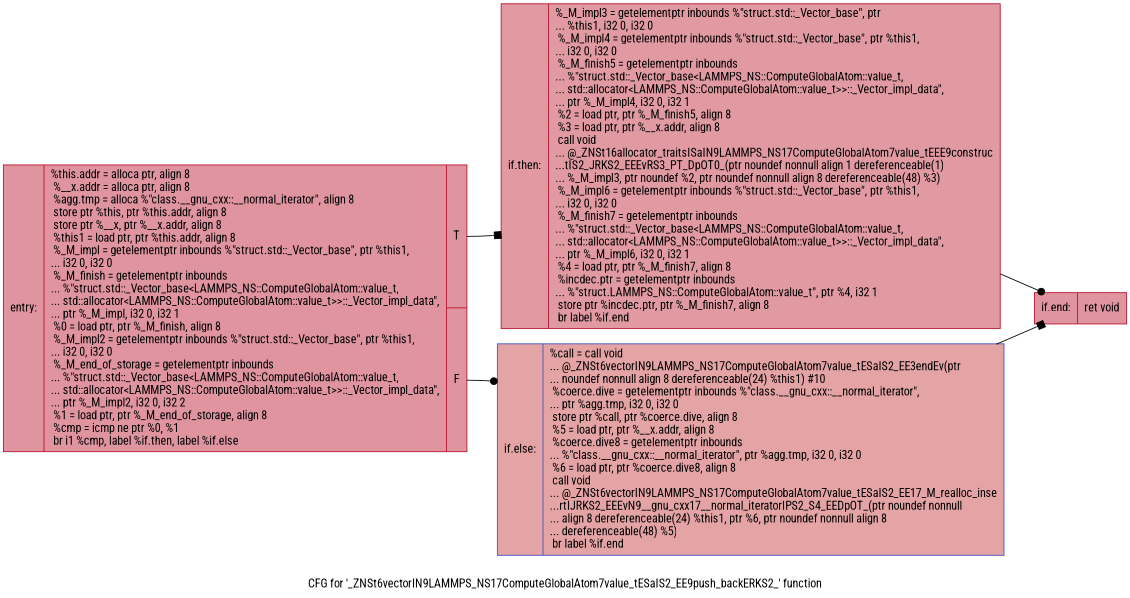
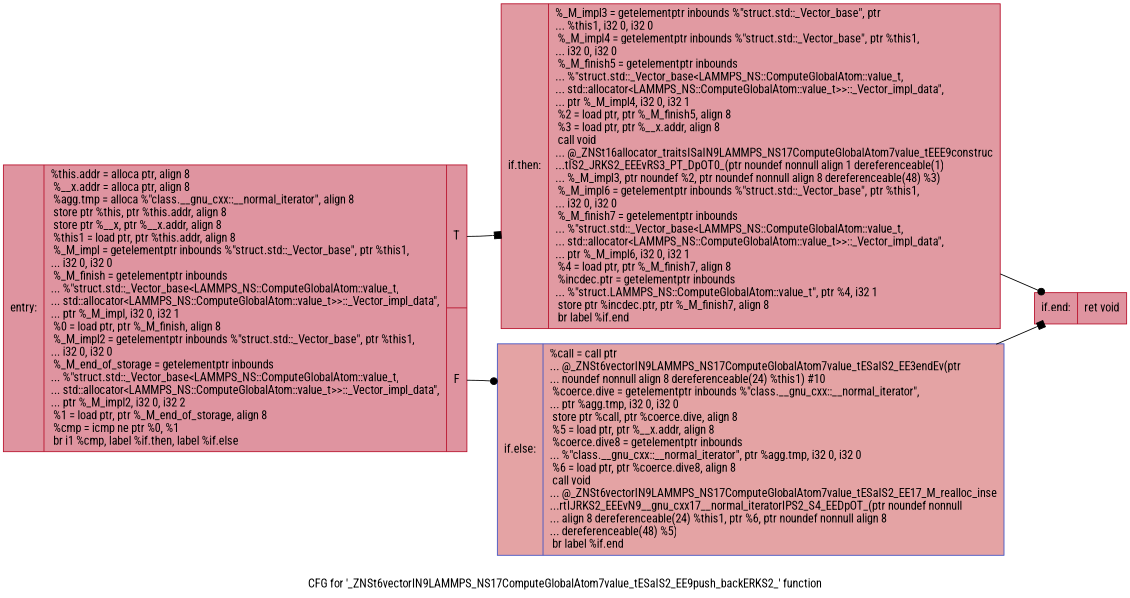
node "if.else:": text "%call = call void" -> "%call = call ptr"
